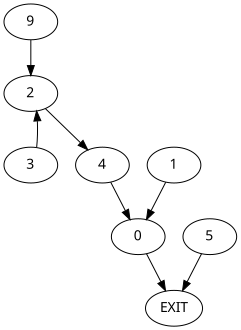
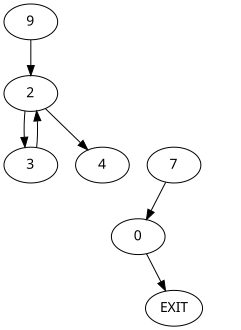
edge "2" -> "3": added
node "1": label "1" -> "7"
edge "4" -> "0": removed
node "5": removed
